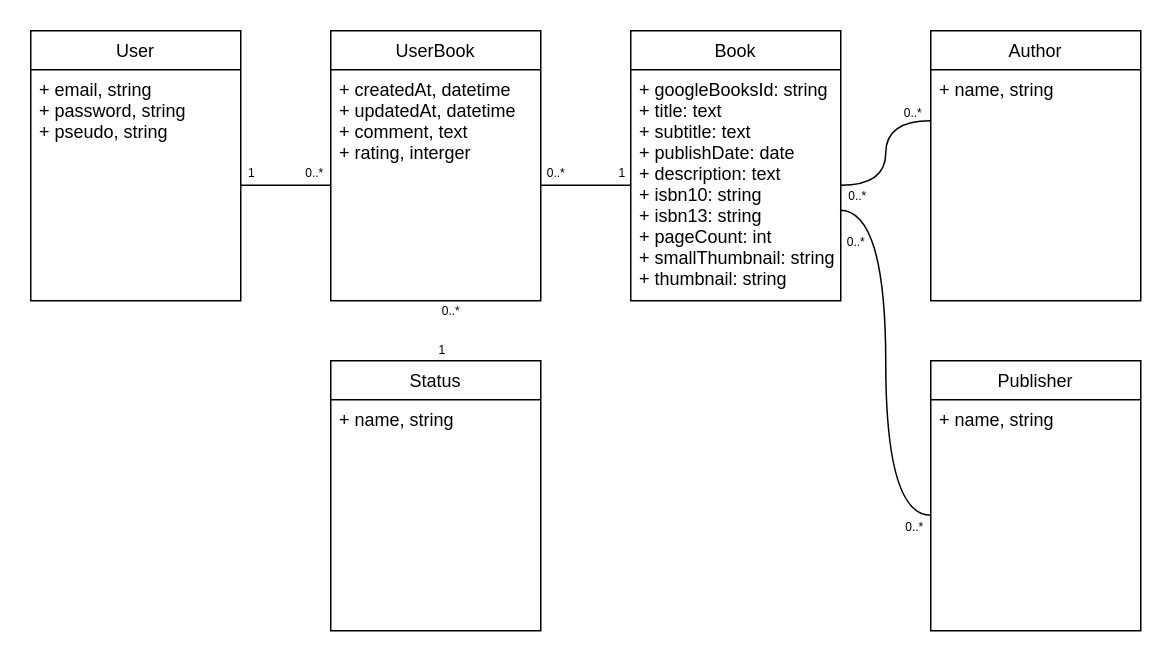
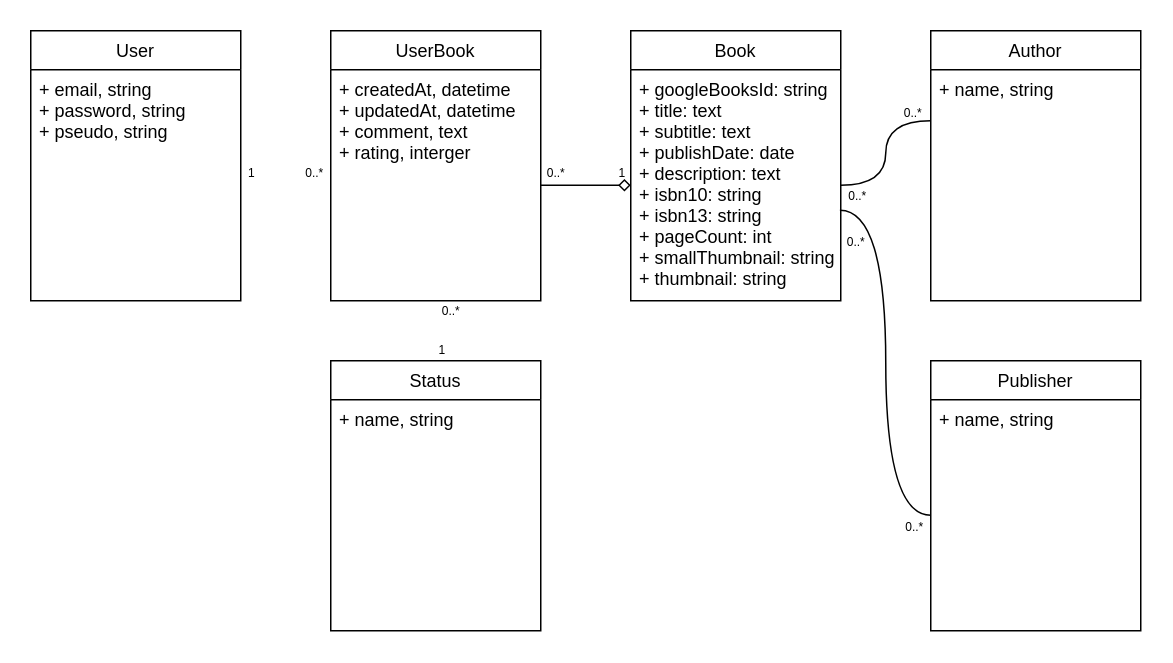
edge "+ email, string + password, string + pseudo, string" -- "+ createdAt, datetime + updatedAt, datetime + comment, text + rating, interger": removed
edge "+ createdAt, datetime + updatedAt, datetime + comment, text + rating, interger" -- "+ googleBooksId: string + title: text + subtitle: text + publishDate: date + description: text + isbn10: string + isbn13: string + pageCount: int + smallThumbnail: string + thumbnail: string": arrowhead none -> diamond
